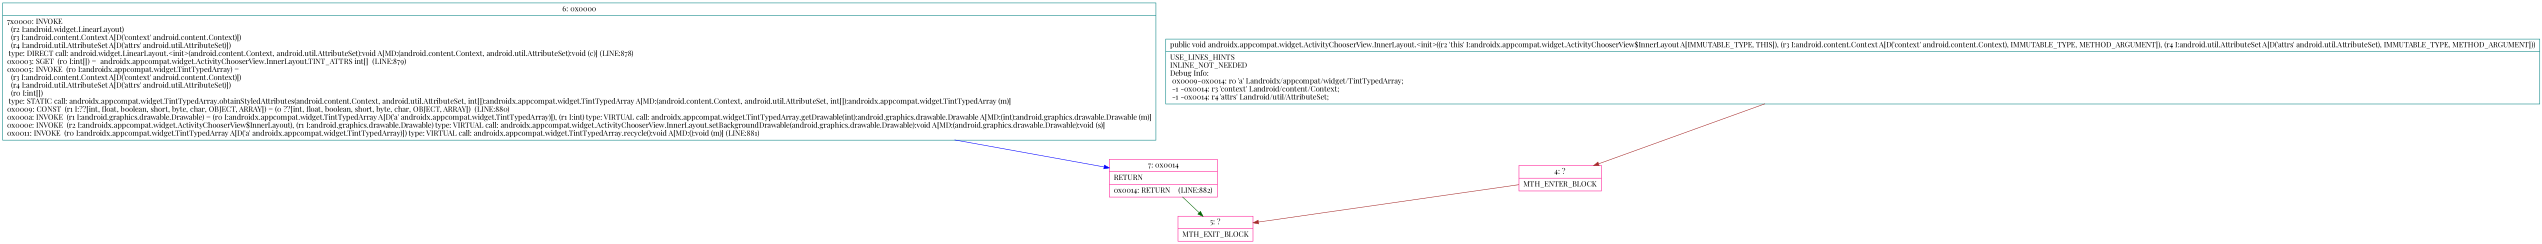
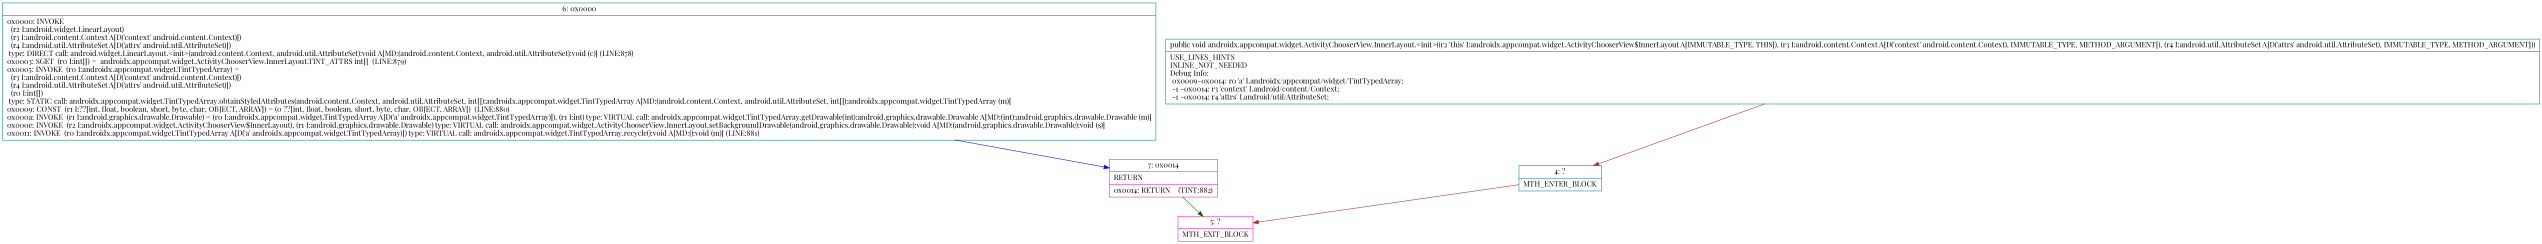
node "6: 0x0000": text "7x0000: INVOKE" -> "0x0000: INVOKE"
node "4: ?": color deeppink -> teal
node "7: 0x0014": text "0x0014: RETURN    (LINE:882)" -> "0x0014: RETURN    (TINT:882)"
